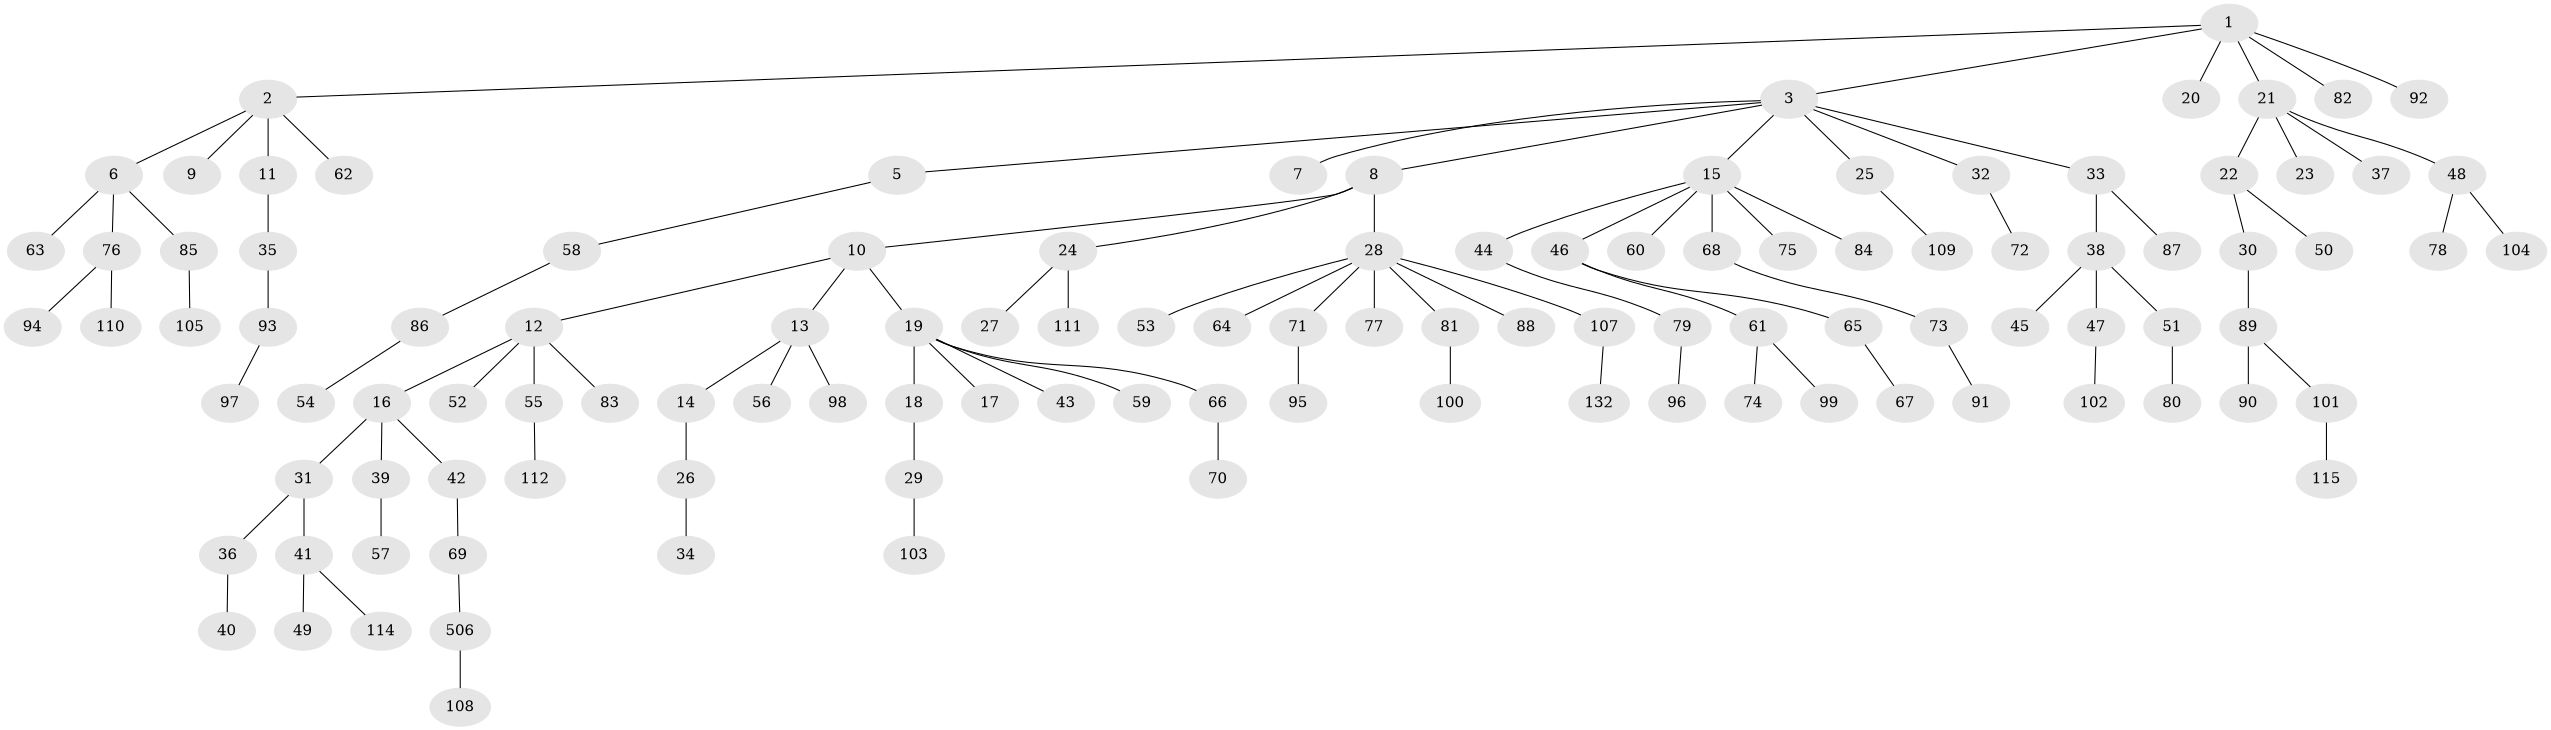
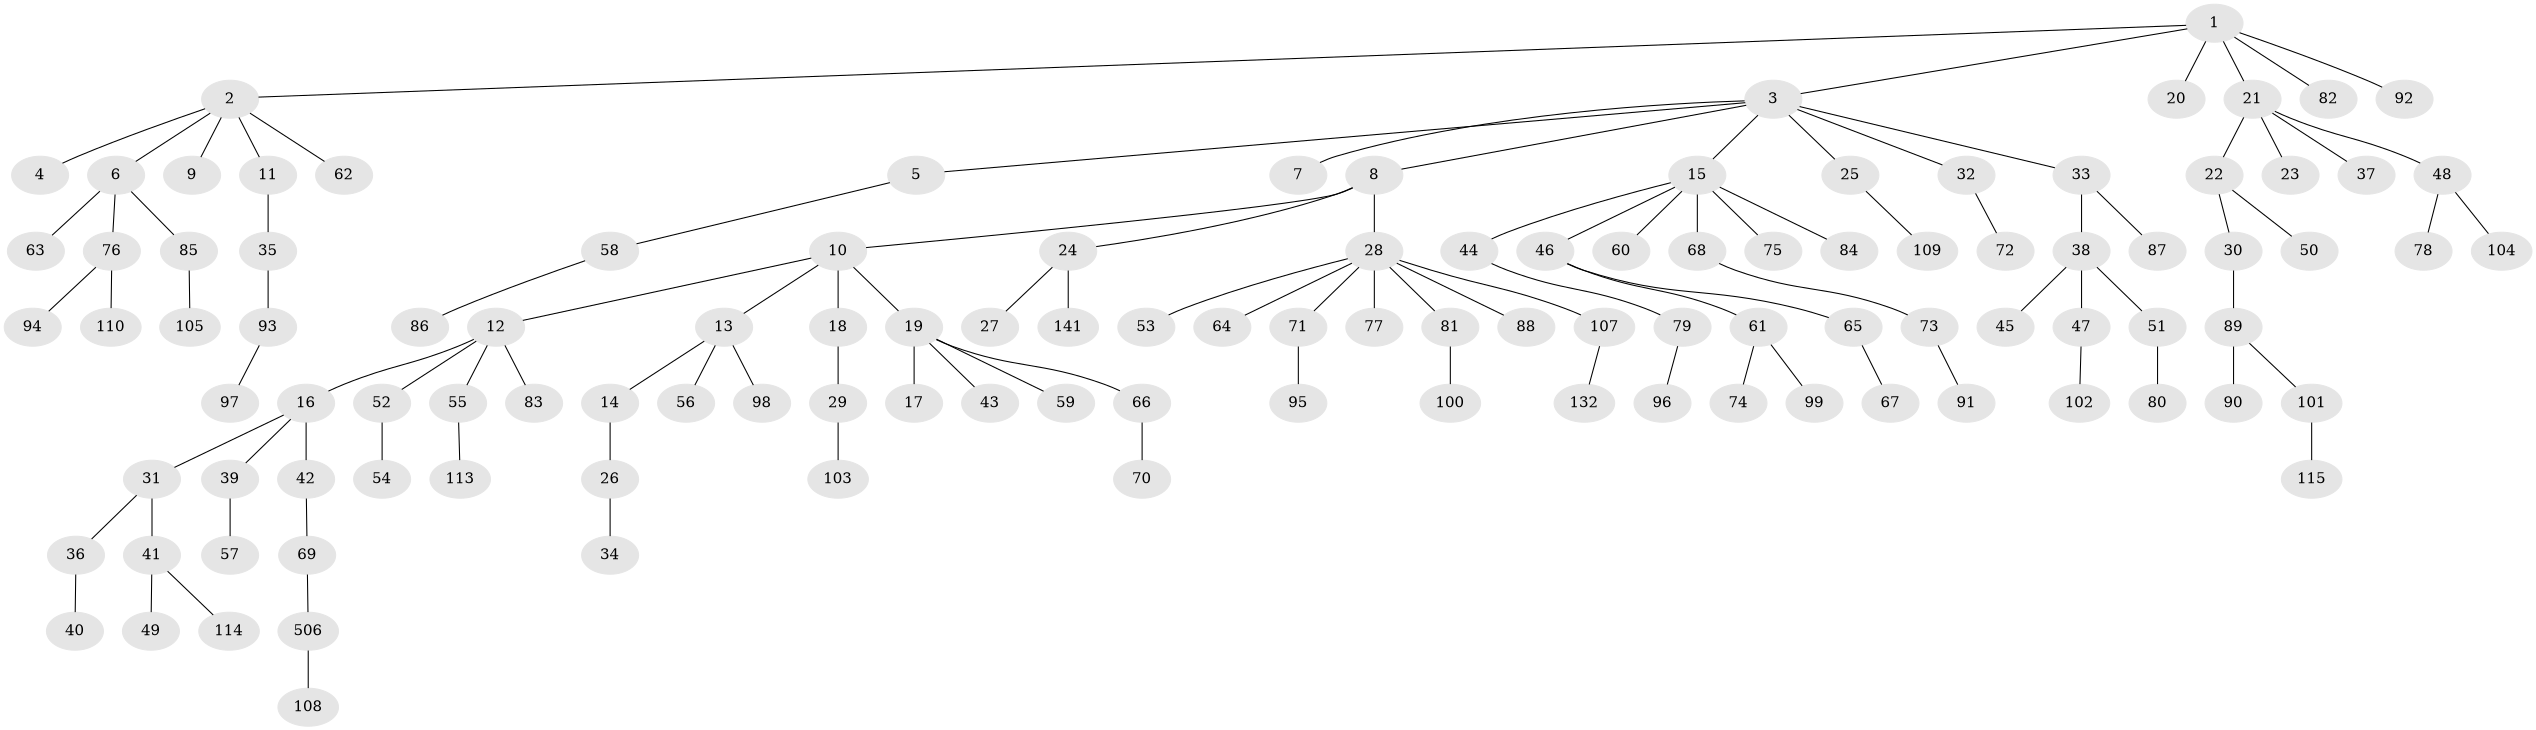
node "4": added
node "111": label "111" -> "141"
edge "86" -- "54": now "52" -- "54"
edge "19" -- "18": now "10" -- "18"
node "112": label "112" -> "113"
